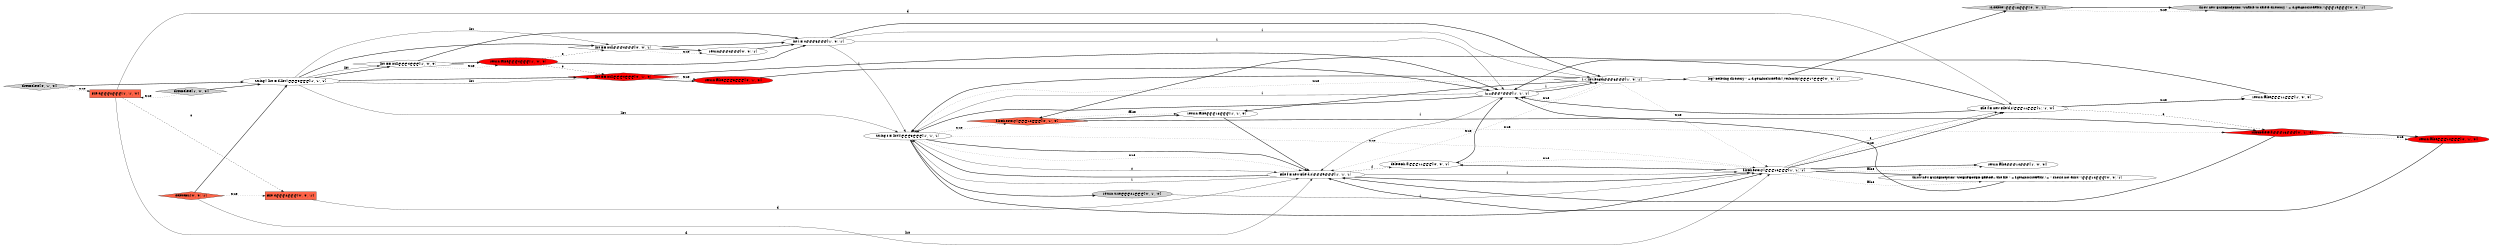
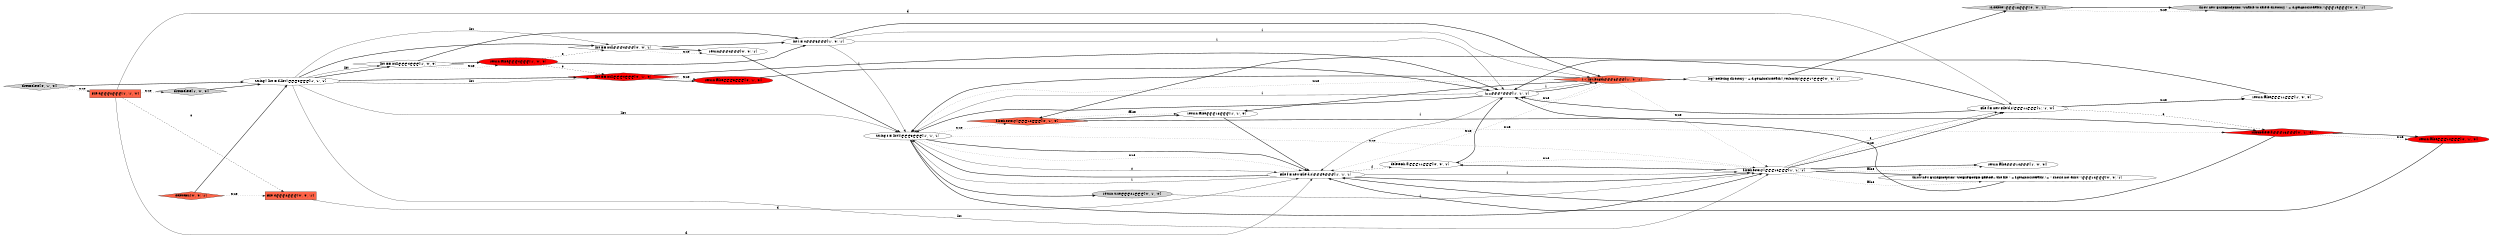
edge "return@@@4@@@['0', '0', '1']" -> "int i = 0@@@5@@@['1', '0', '1']": now "return@@@4@@@['0', '0', '1']" -> "String s = list(i(@@@8@@@['1', '1', '1']"
node "i < list.length@@@6@@@['1', '0', '1']": fillcolor white -> tomato
edge "okToDelete['1', '0', '0']" -> "File d@@@2@@@['1', '1', '0']": reversed
edge "deleteDir['0', '0', '1']" -> "f.isDirectory()@@@10@@@['1', '1', '1']": now "String(( list = d.list()@@@3@@@['1', '1', '1']" -> "f.isDirectory()@@@10@@@['1', '1', '1']"
